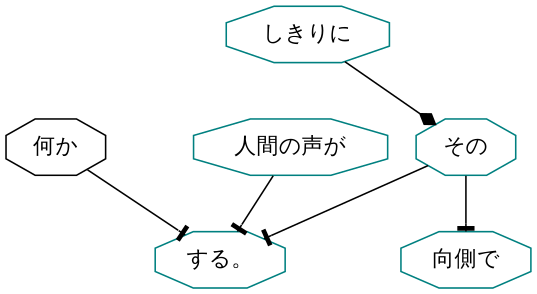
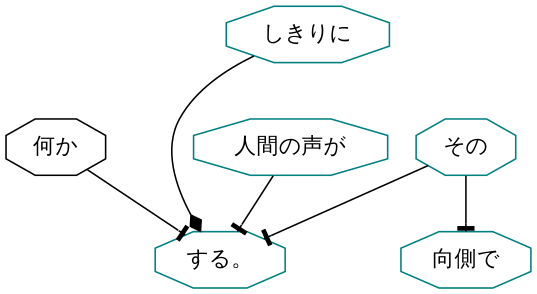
edge "しきりに" -> "その": now "しきりに" -> "する。"
